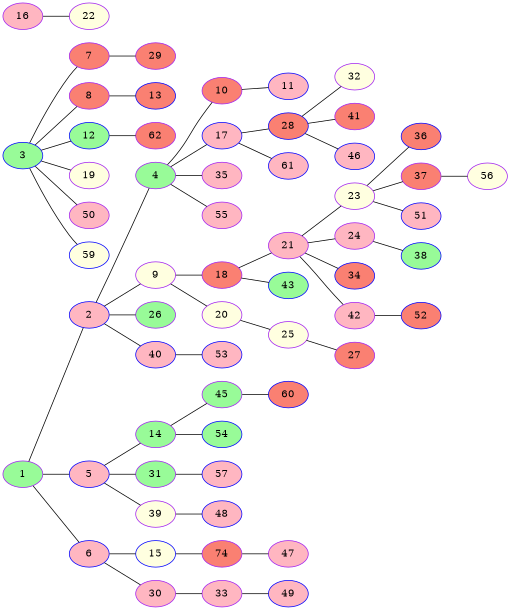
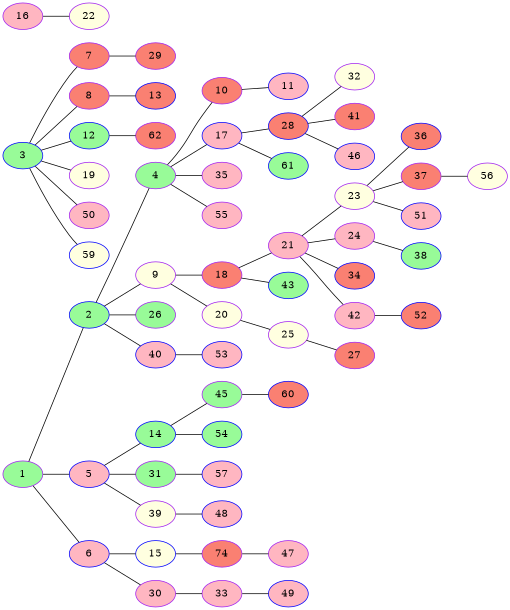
node "61": fillcolor lightpink -> palegreen
node "2": fillcolor lightpink -> palegreen
node "14": color purple -> blue
